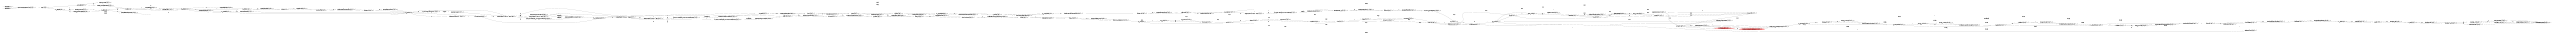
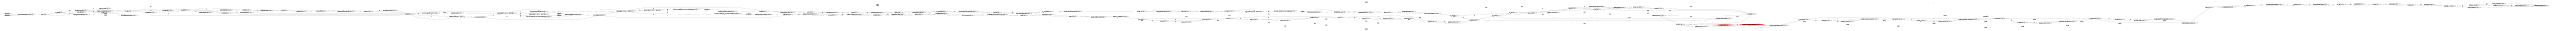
node "sinkConfig.setAutoAck(autoAck)@@@93@@@['0', '0', '1']": removed
